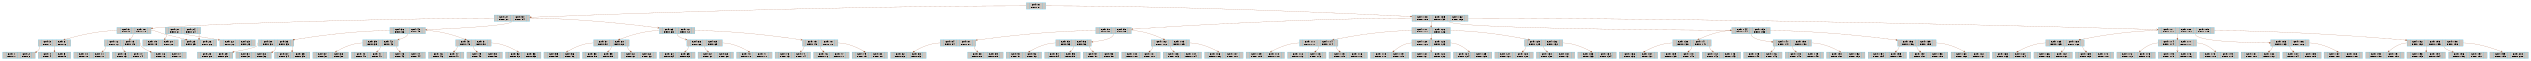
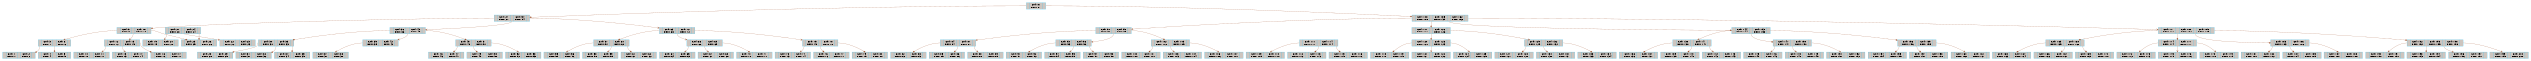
node "Cod: 21": text "Dest: 21" -> "Dest: 28"
edge "Cod: 117" -> "Cod: 111": removed
node "Cod: 40": removed
node "Cod: 43": removed
node "Cod: 85": added
